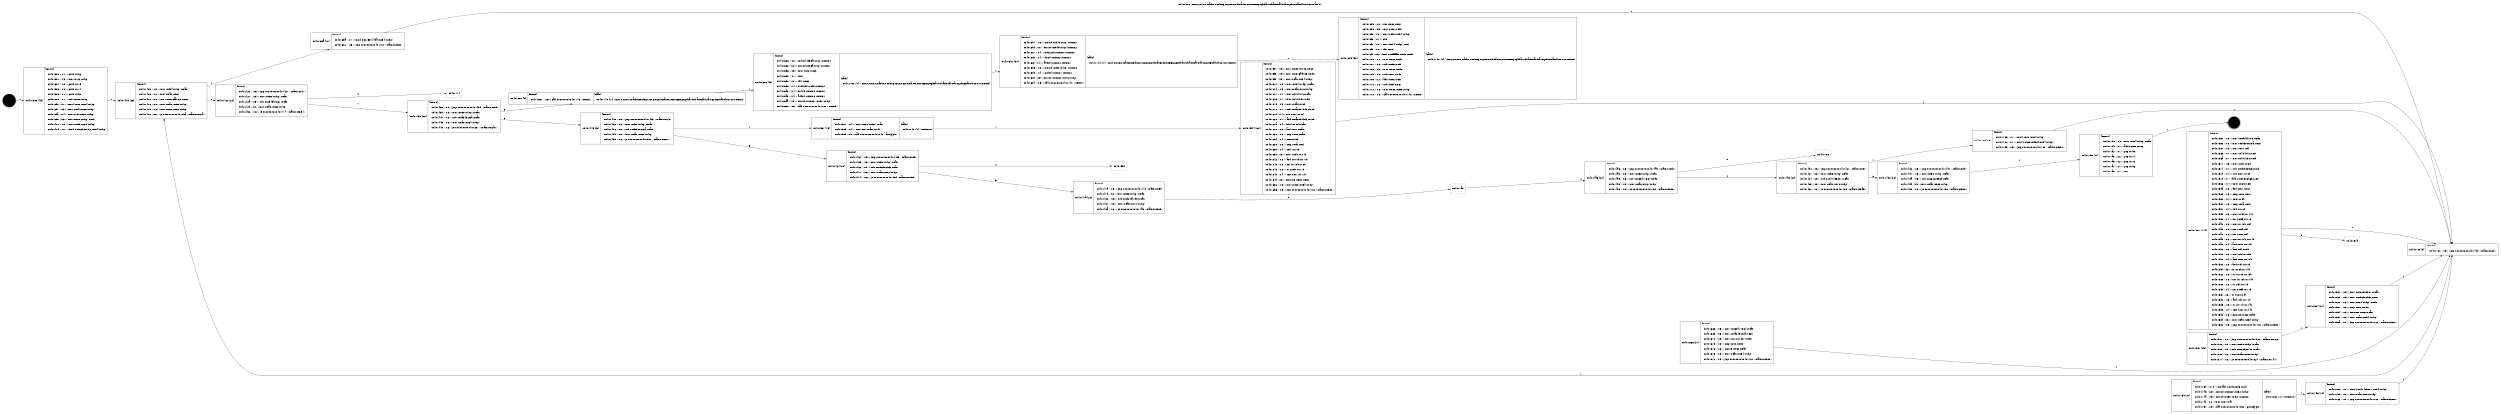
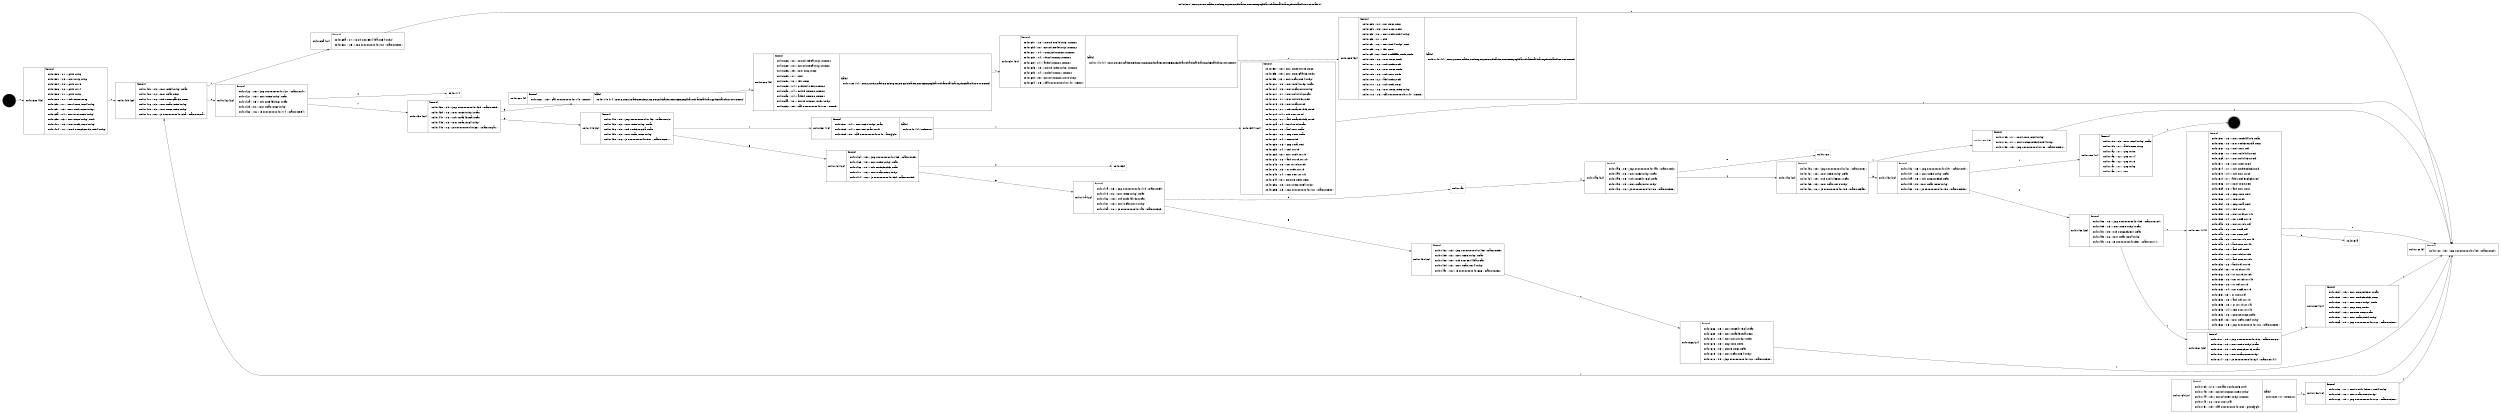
node "0x4014e8 [25]": added
node "0x401490 [22]": added
